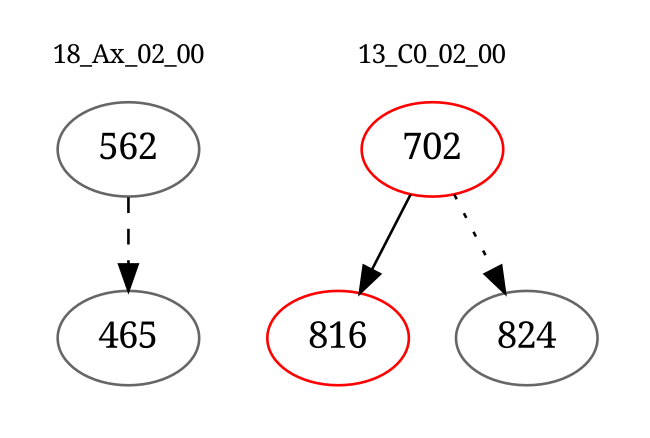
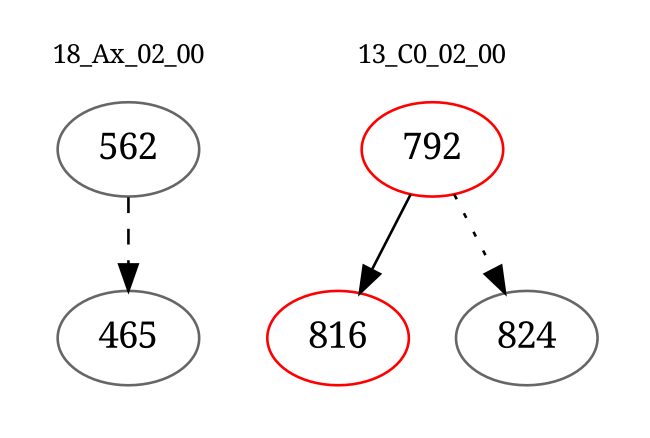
node "702": label "702" -> "792"
